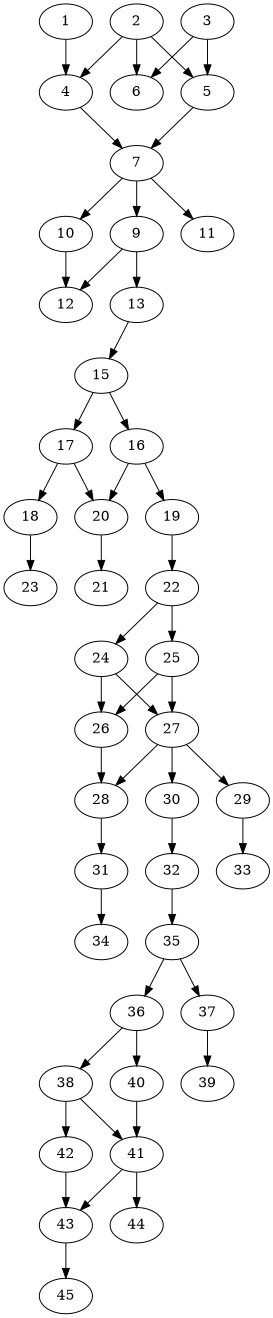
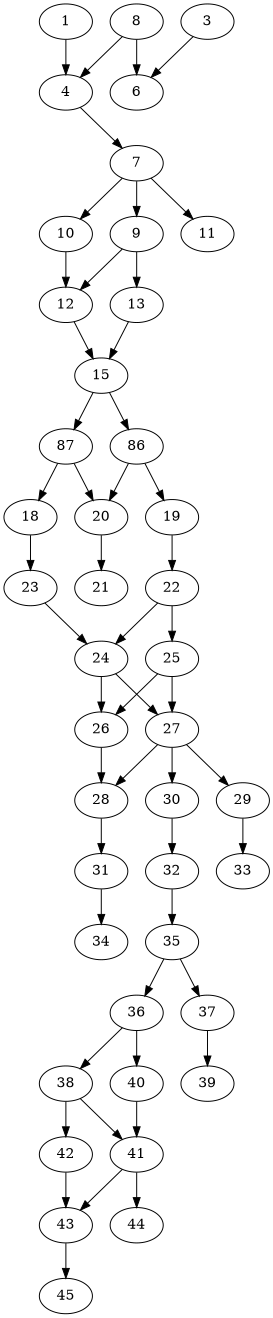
node "2": label "2" -> "8"
node "5": removed
edge "12" -> "15": added
node "17": label "17" -> "87"
node "16": label "16" -> "86"
edge "23" -> "24": added
